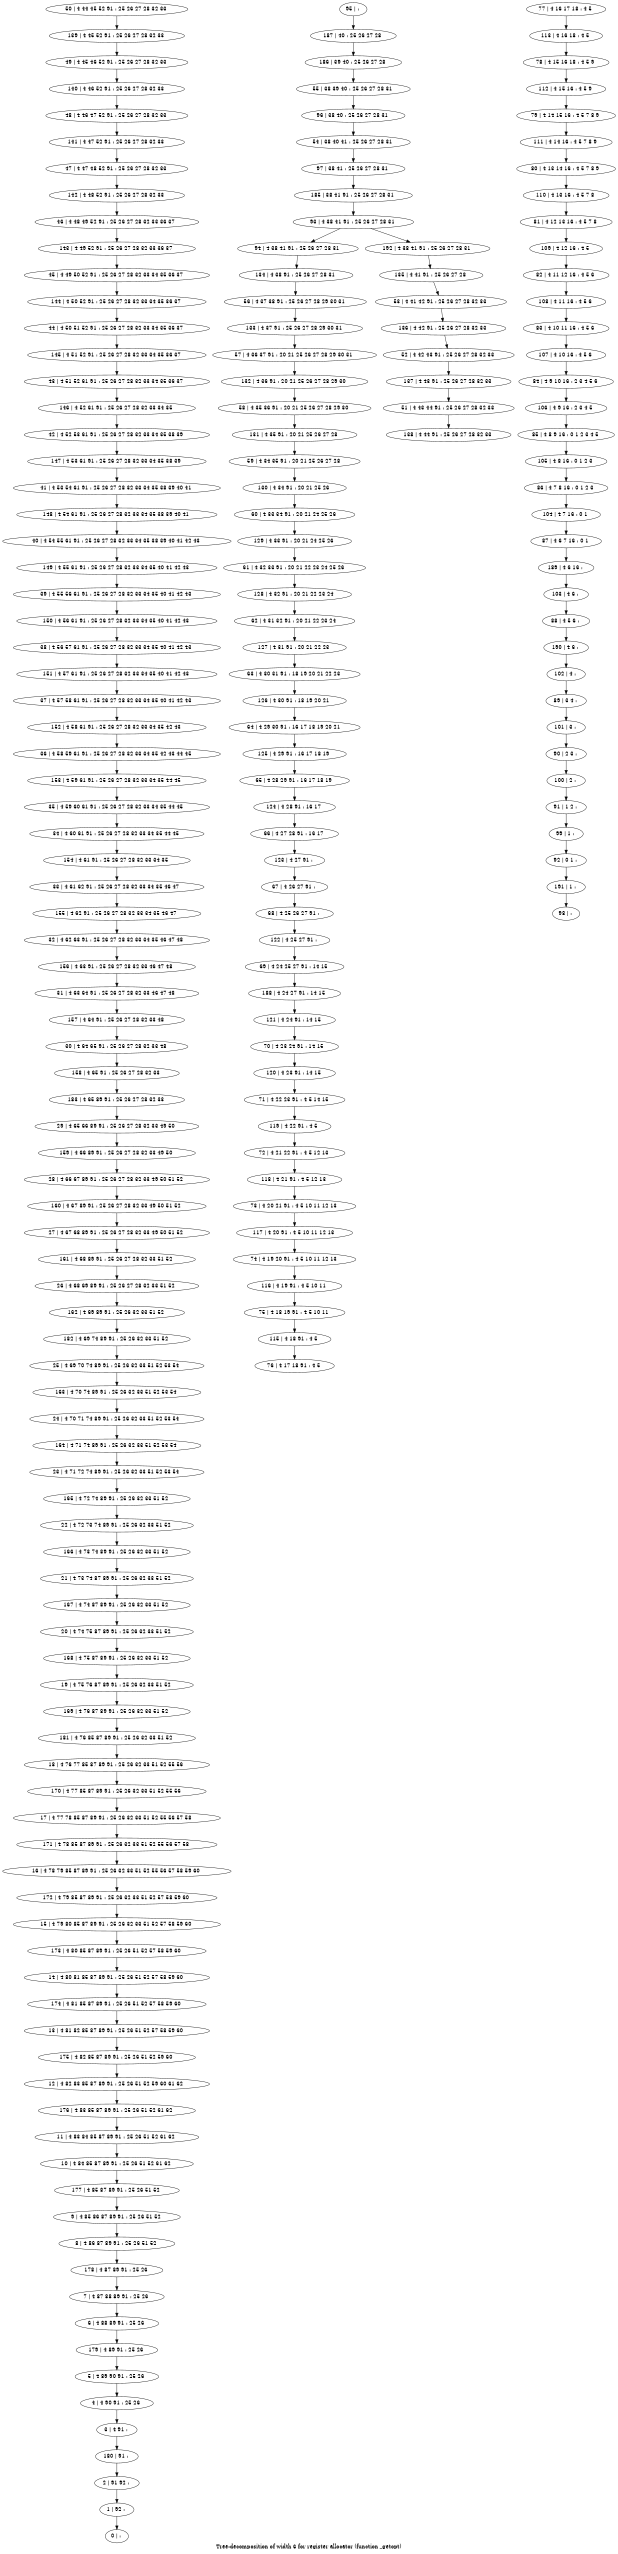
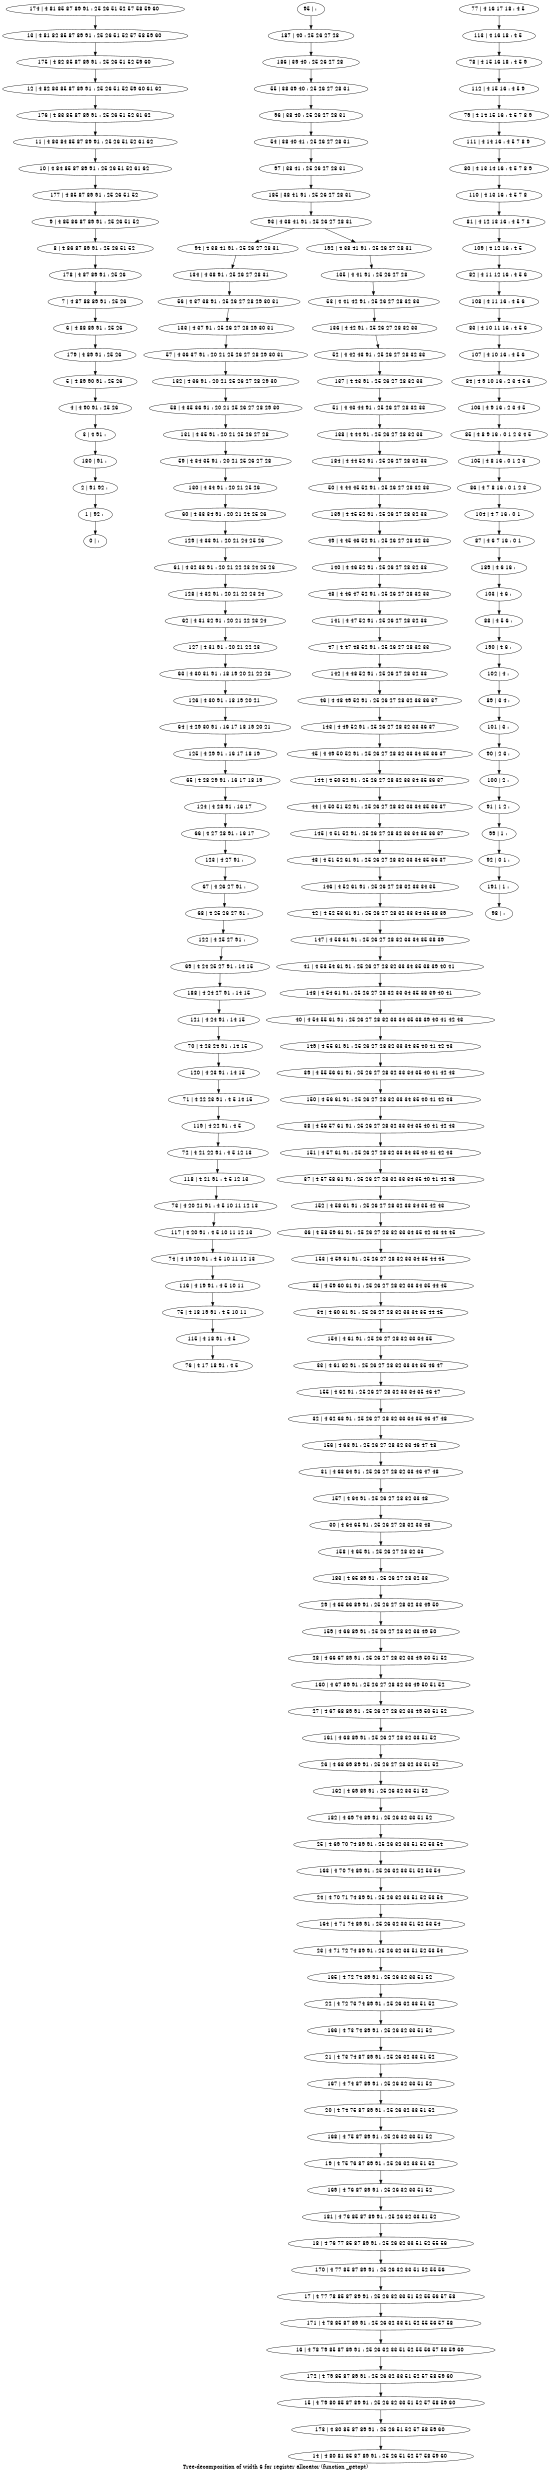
node "184 | 4 44 52 91 : 25 26 27 28 32 33": added
edge "14 | 4 80 81 85 87 89 91 : 25 26 51 52 57 58 59 60" -> "174 | 4 81 85 87 89 91 : 25 26 51 52 57 58 59 60": removed
